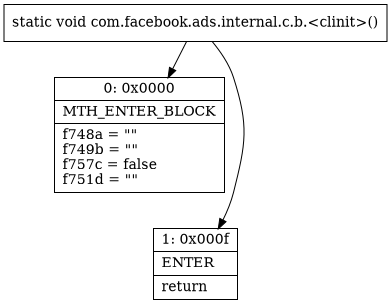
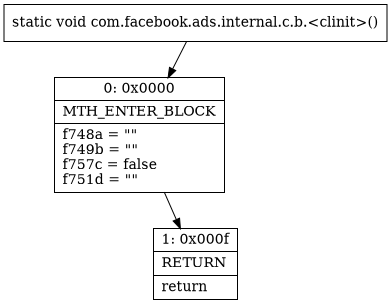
edge "static void com.facebook.ads.internal.c.b.<clinit>()" -> "1: 0x000f": now "0: 0x0000" -> "1: 0x000f"
node "1: 0x000f": text "ENTER" -> "RETURN"
